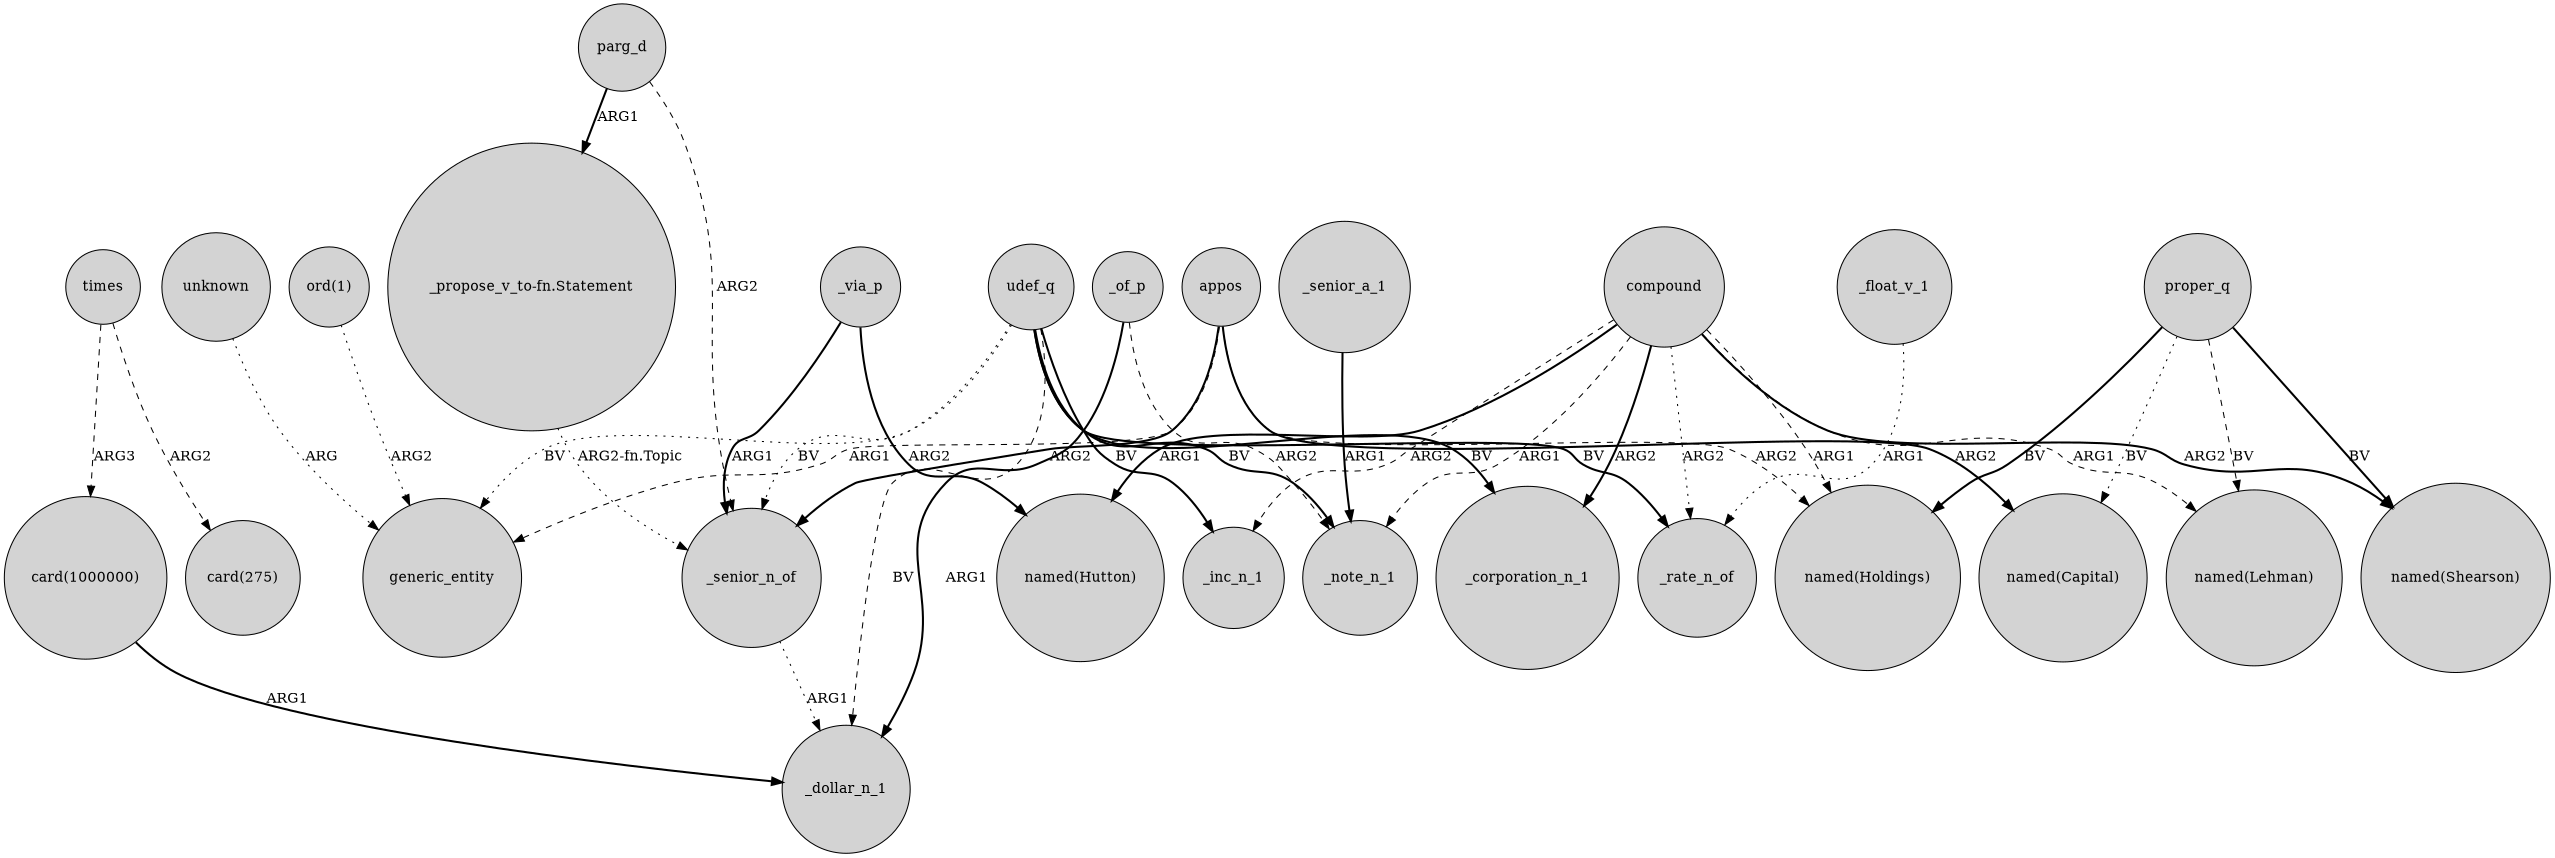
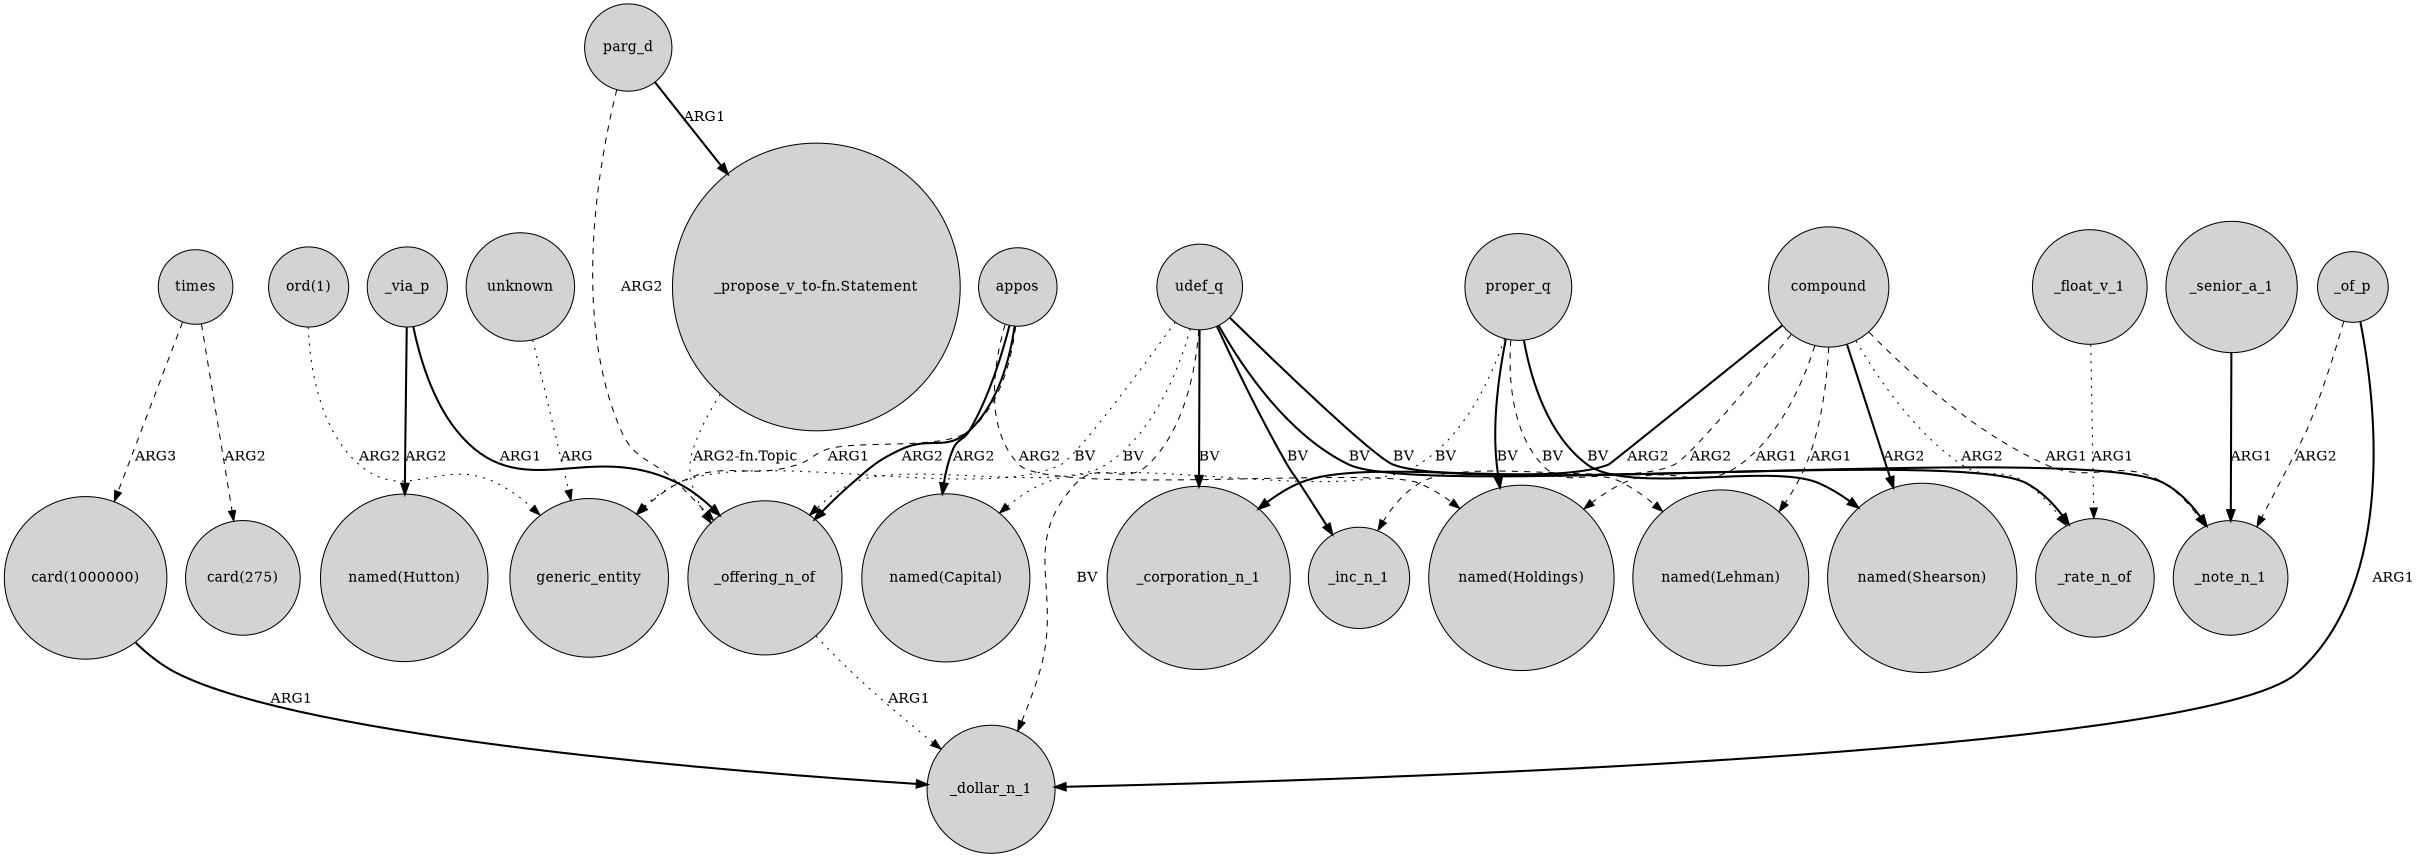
edge "compound" -> "named(Hutton)": removed, label "ARG1"
node "_senior_n_of": label "_senior_n_of" -> "_offering_n_of"
